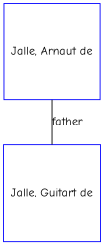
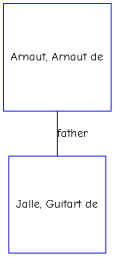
node "Jalle, Arnaut de": label "Jalle, Arnaut de" -> "Arnaut, Arnaut de"
